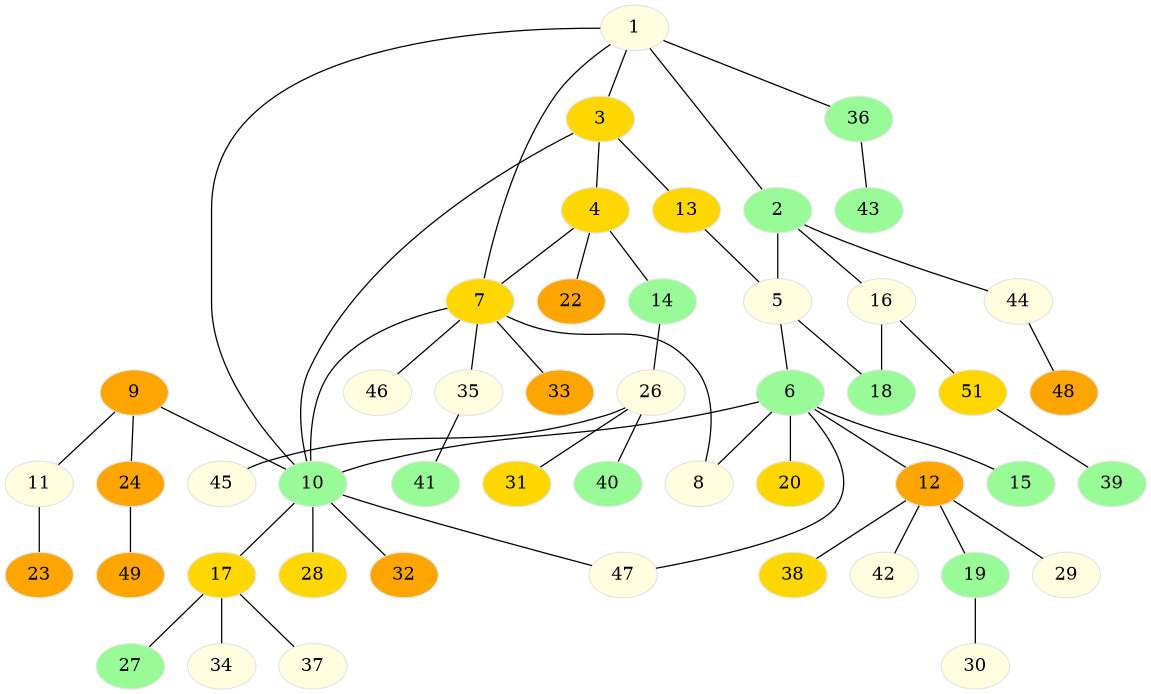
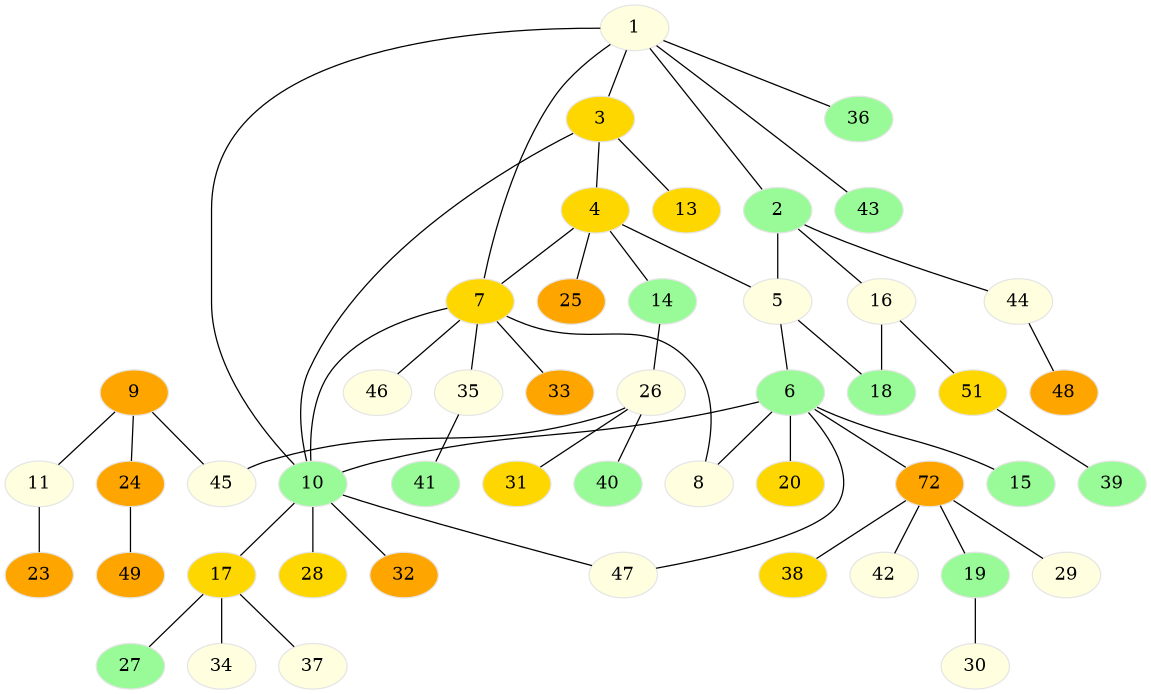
edge "36" -- "43": now "1" -- "43"
edge "13" -- "5": now "4" -- "5"
node "22": label "22" -> "25"
edge "9" -- "10": now "9" -- "45"
node "12": label "12" -> "72"
